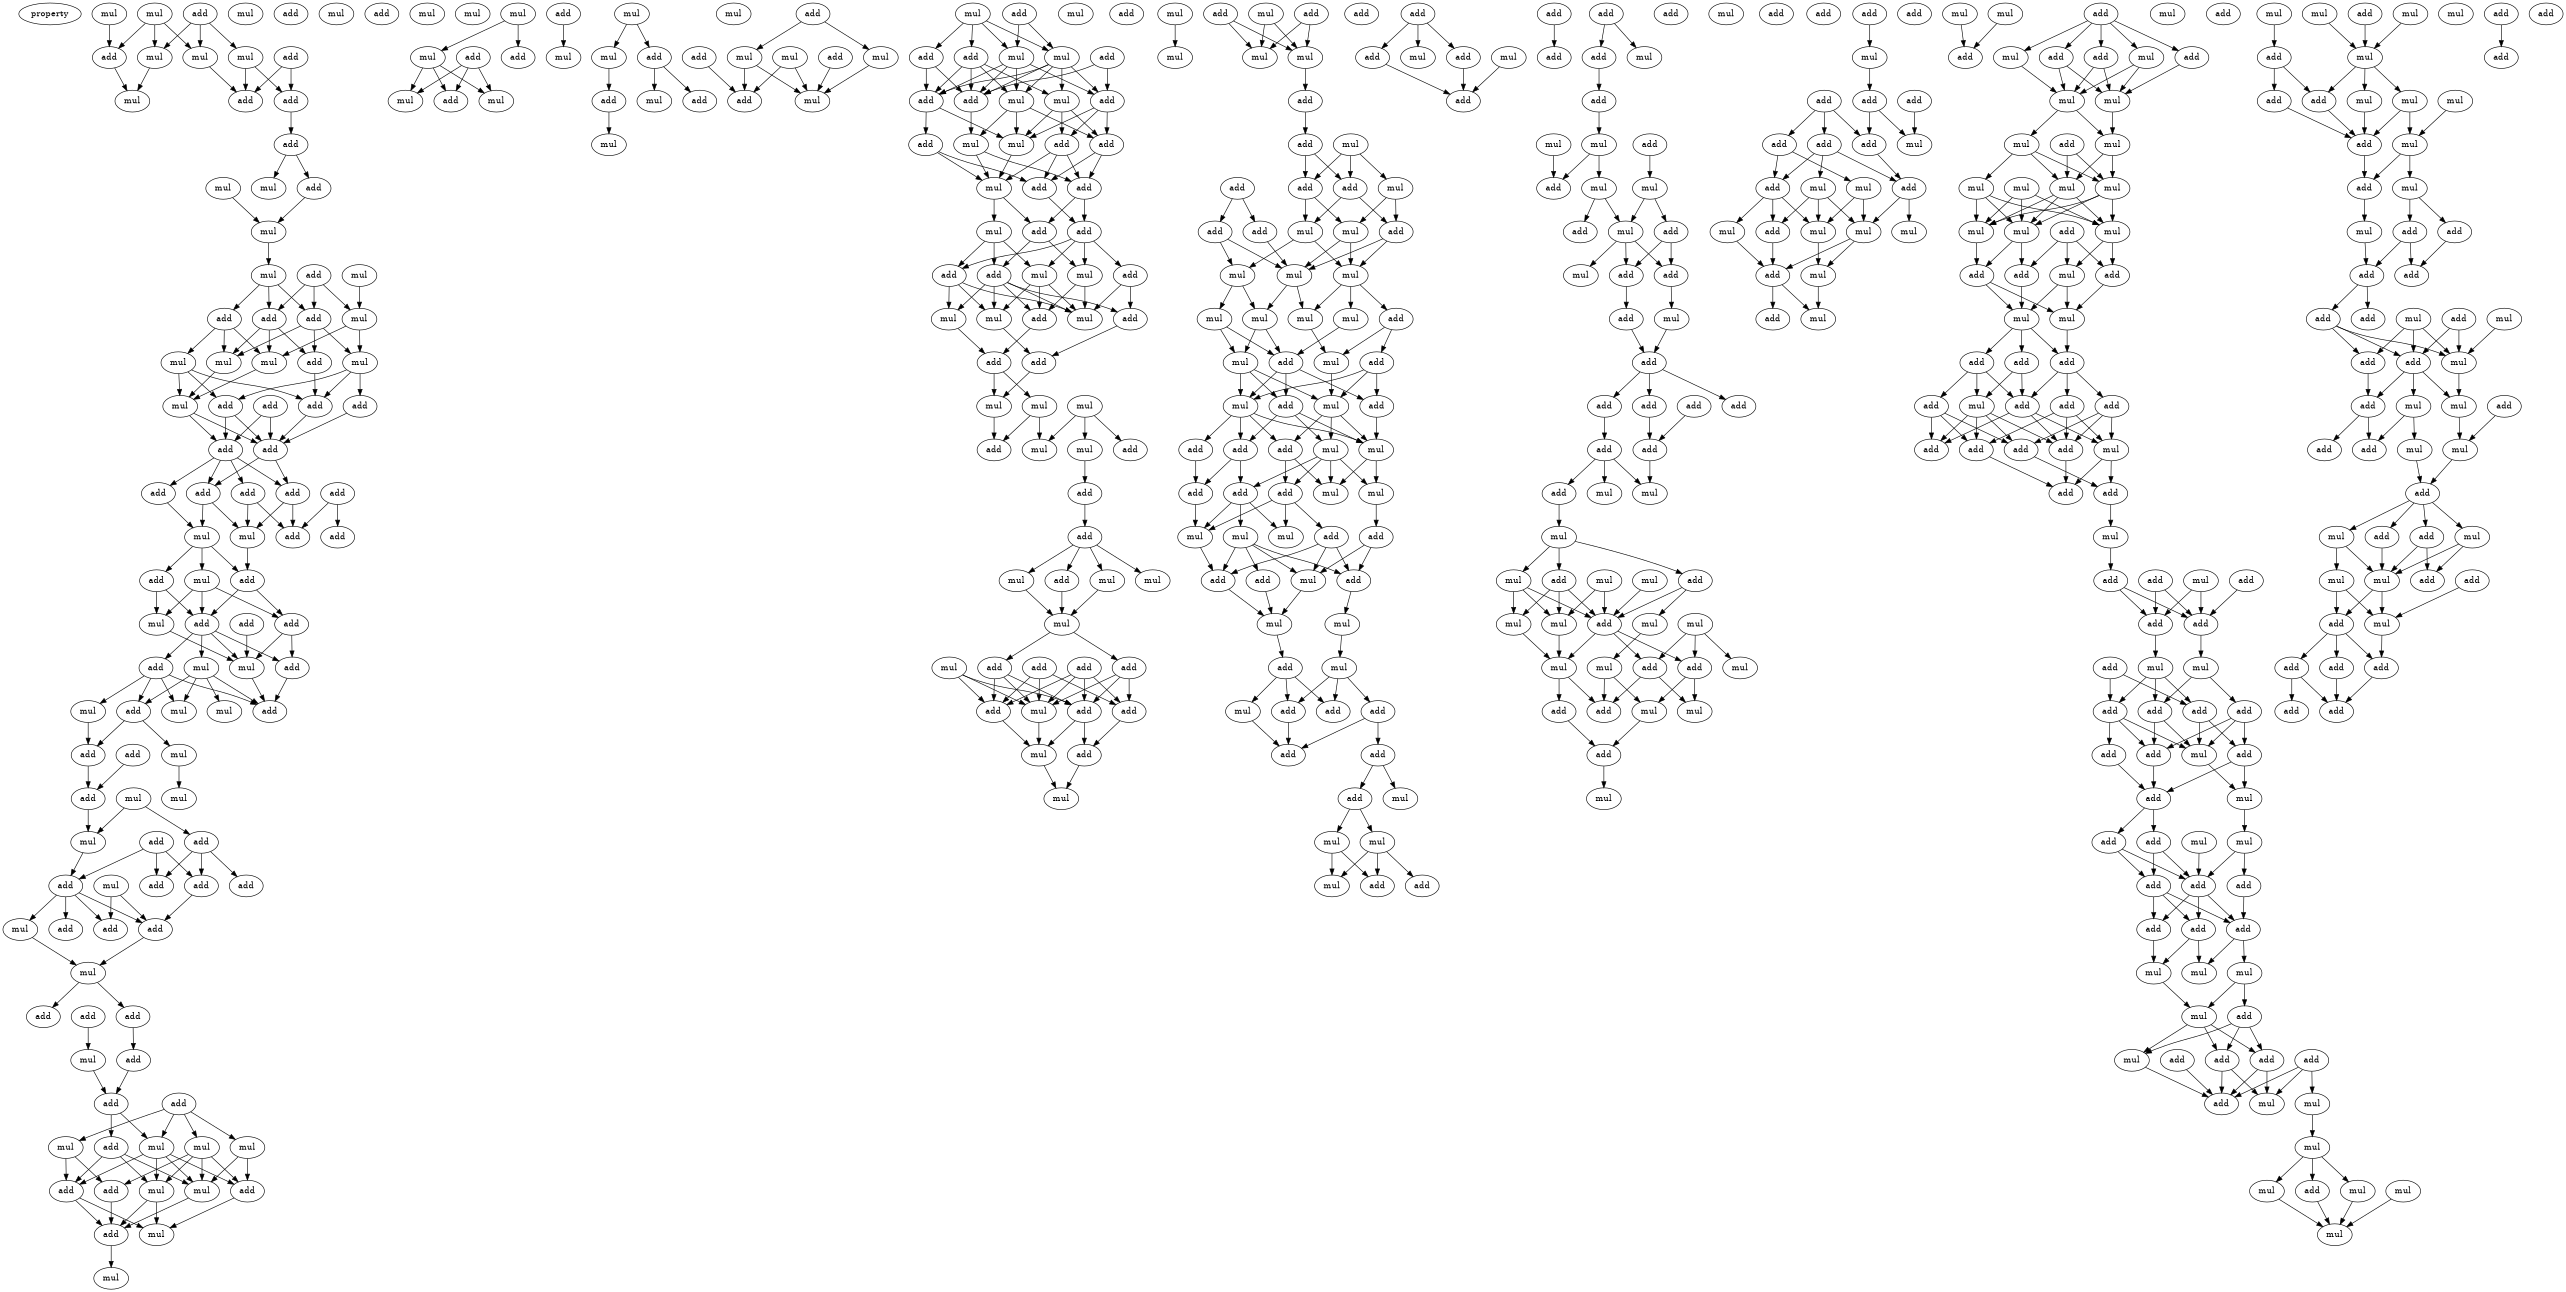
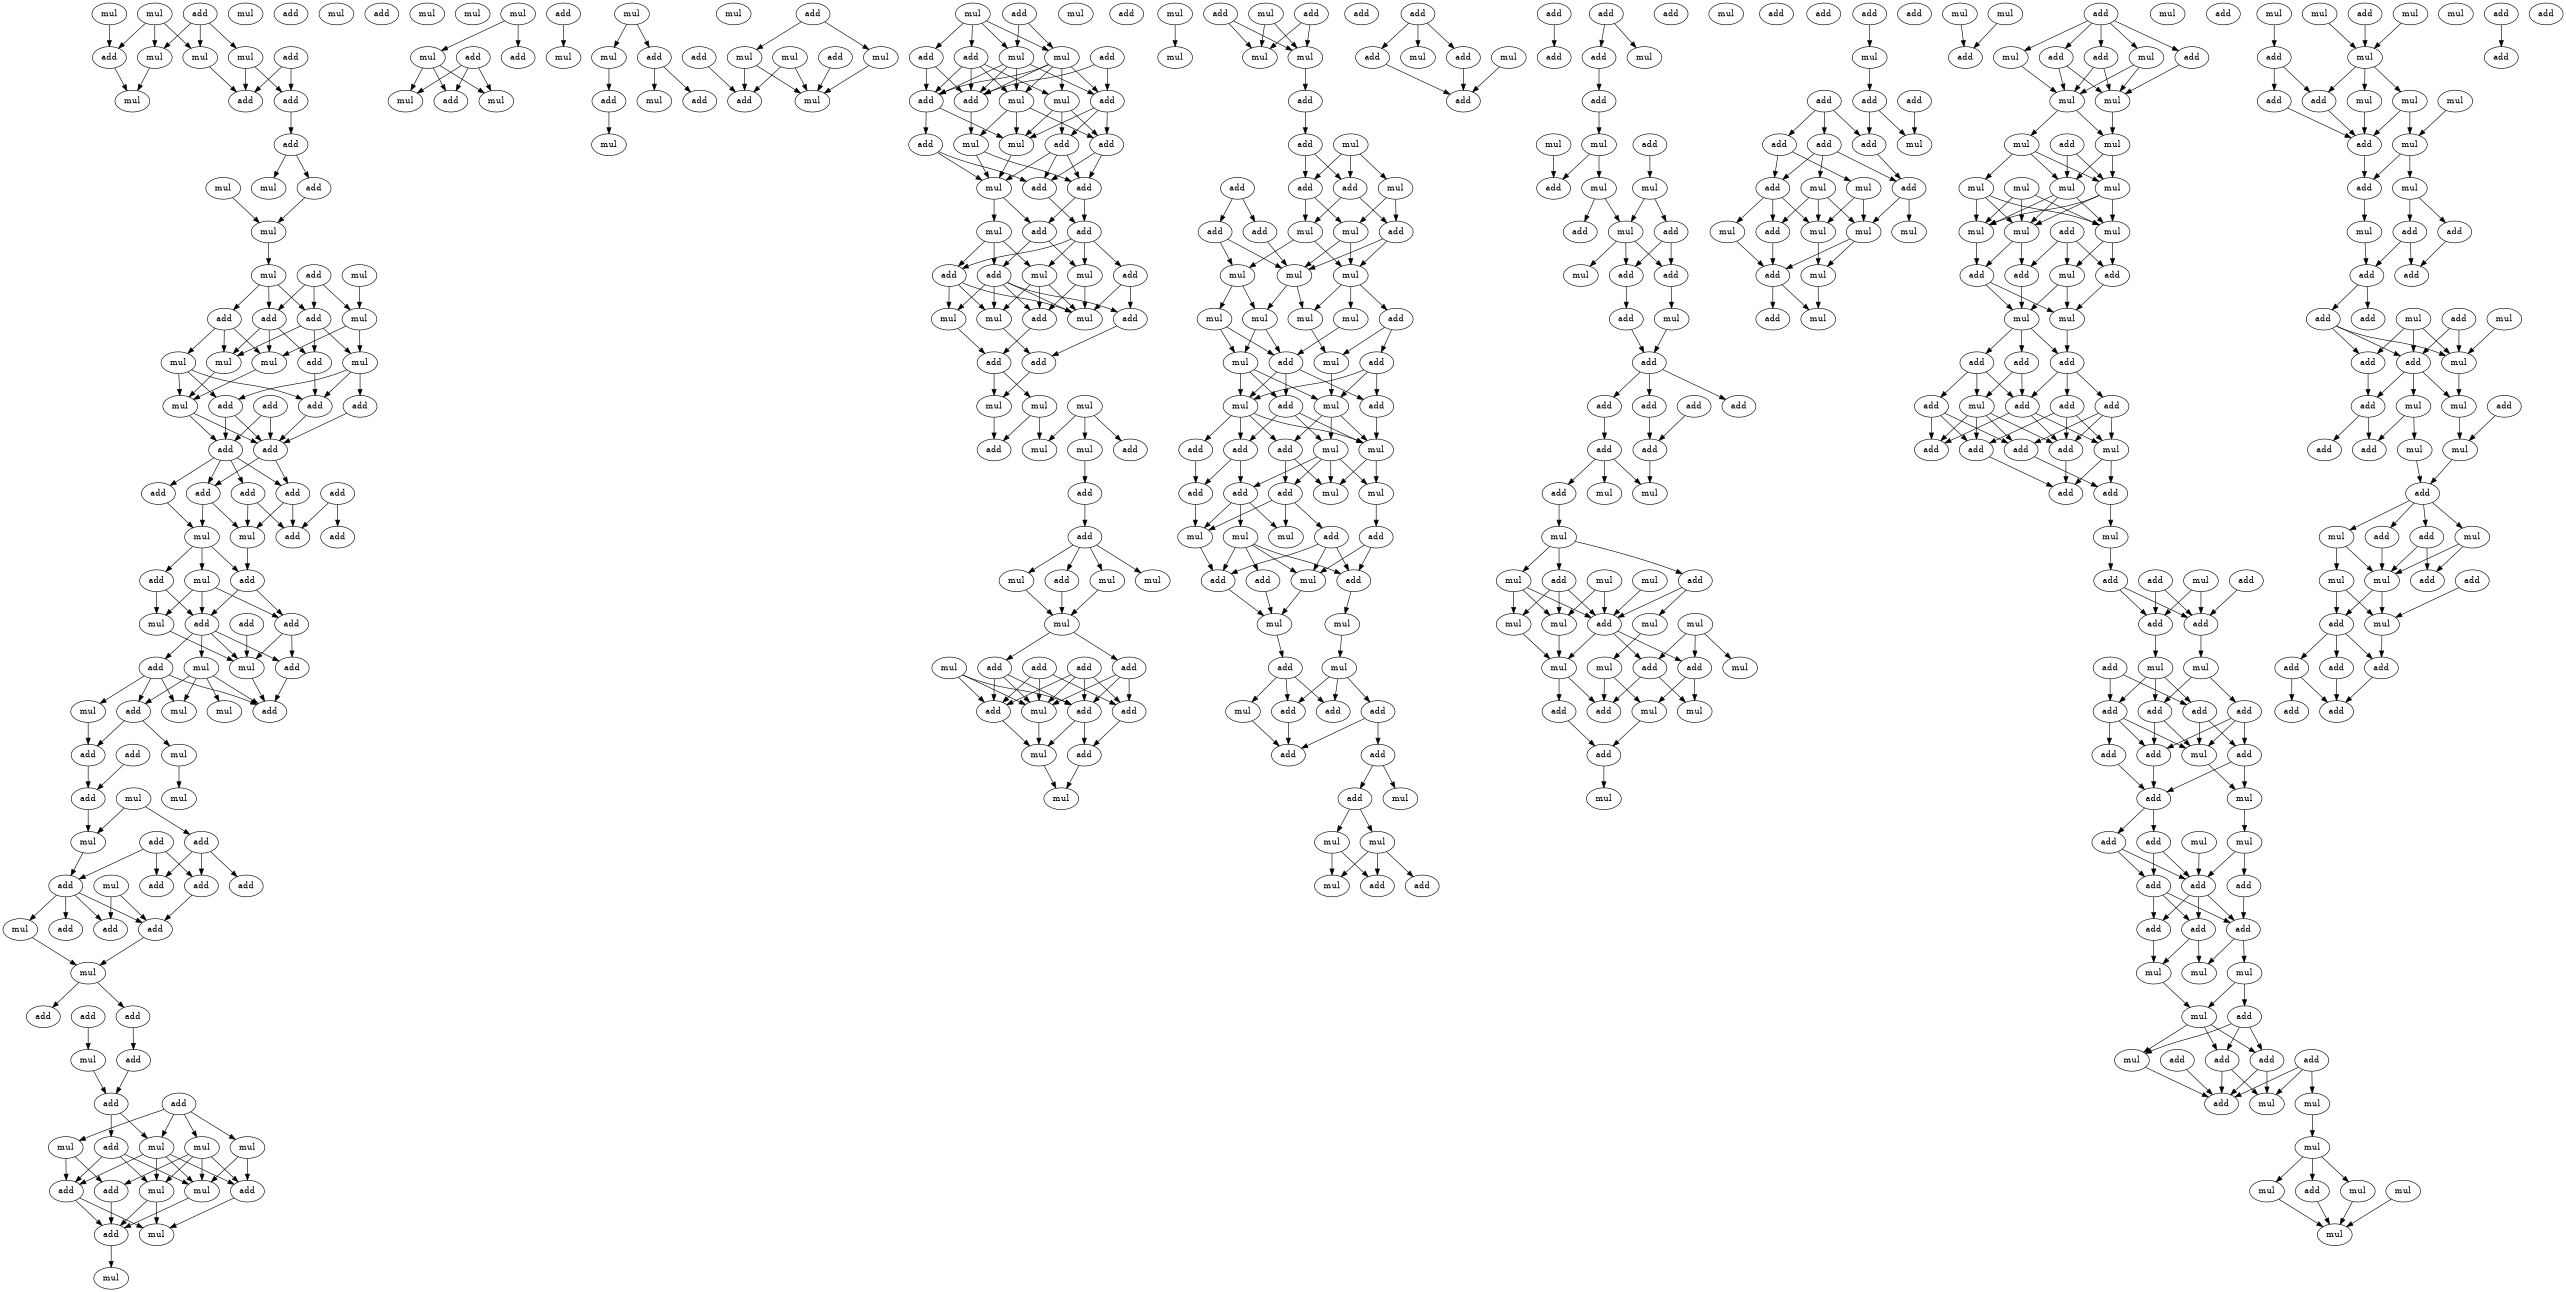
node "property": removed
